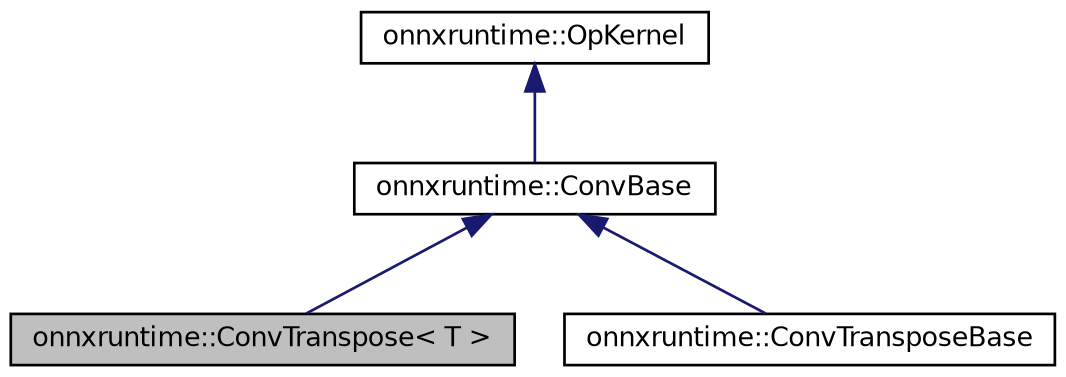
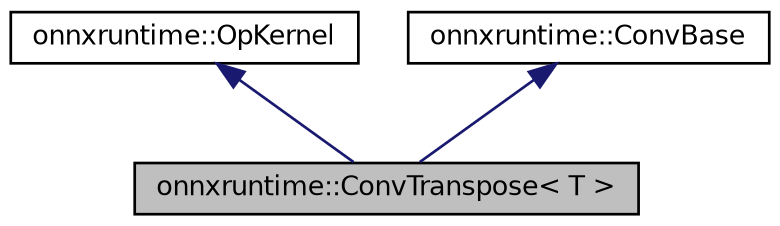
edge "onnxruntime::ConvBase" -> "onnxruntime::OpKernel": now "onnxruntime::ConvTranspose< T >" -> "onnxruntime::OpKernel"
node "onnxruntime::ConvTransposeBase": removed
